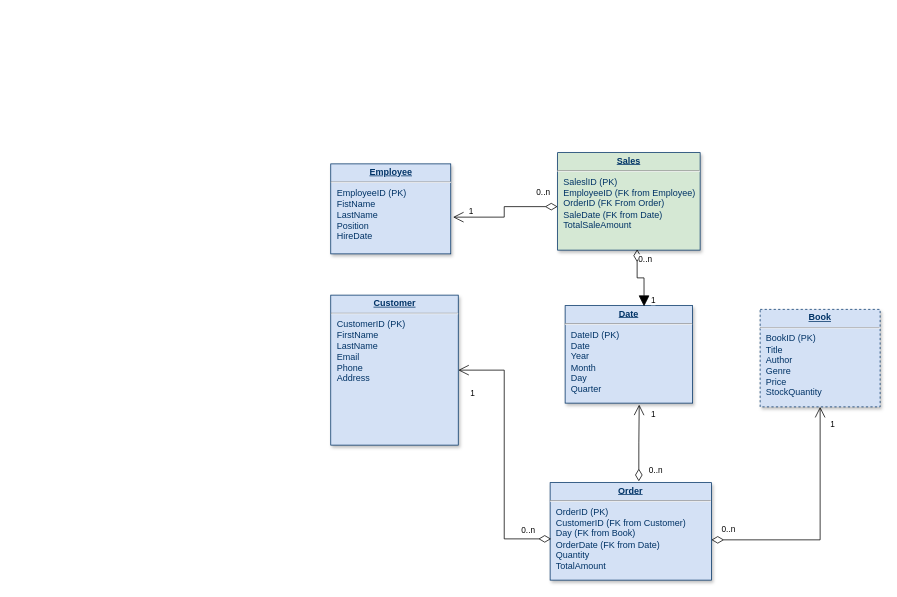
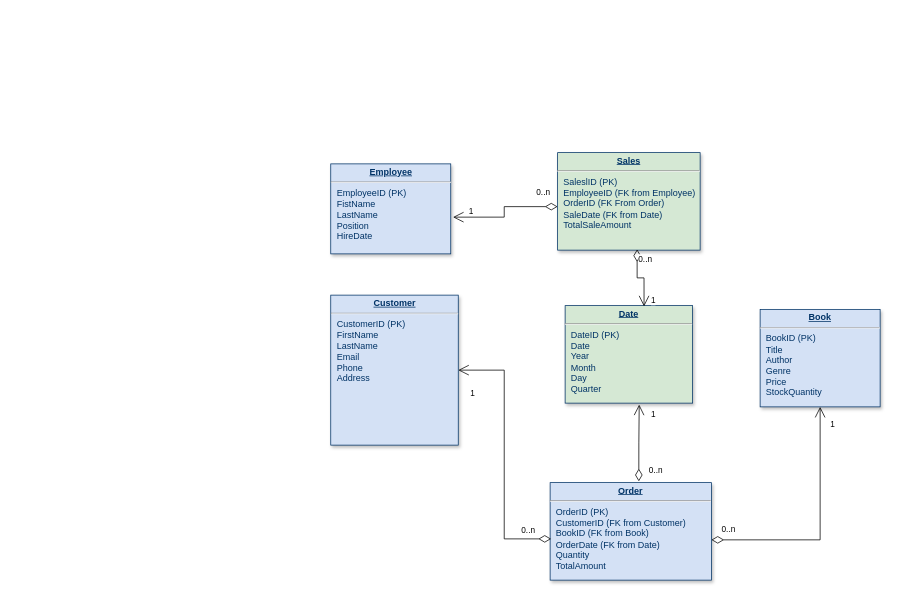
edge "Sales SaleslID (PK) EmployeeID (FK from Employee) OrderID (FK From Order) SaleDate (FK from Date) TotalSaleAmount" -- "Date DateID (PK) Date Year Month Day Quarter": arrowhead block -> open
node "Date DateID (PK) Date Year Month Day Quarter": fillcolor #d4e1f5 -> #d5e8d4
node "Book BookID (PK) Title Author Genre Price StockQuantity": style dashed -> solid
node "Order OrderID (PK) CustomerID (FK from Customer) Day (FK from Book) OrderDate (FK from Date) Quantity TotalAmount": label "Order OrderID (PK) CustomerID (FK from Customer) Day (FK from Book) OrderDate (FK from Date) Quantity TotalAmount" -> "Order OrderID (PK) CustomerID (FK from Customer) BookID (FK from Book) OrderDate (FK from Date) Quantity TotalAmount"
